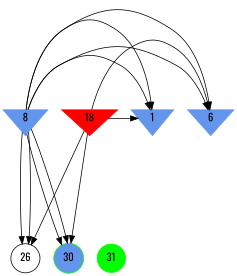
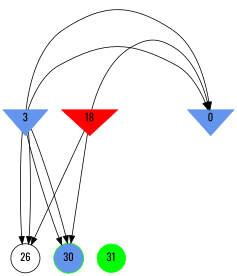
node "8": label "8" -> "3"
node "1": removed
node "6": label "6" -> "0"
